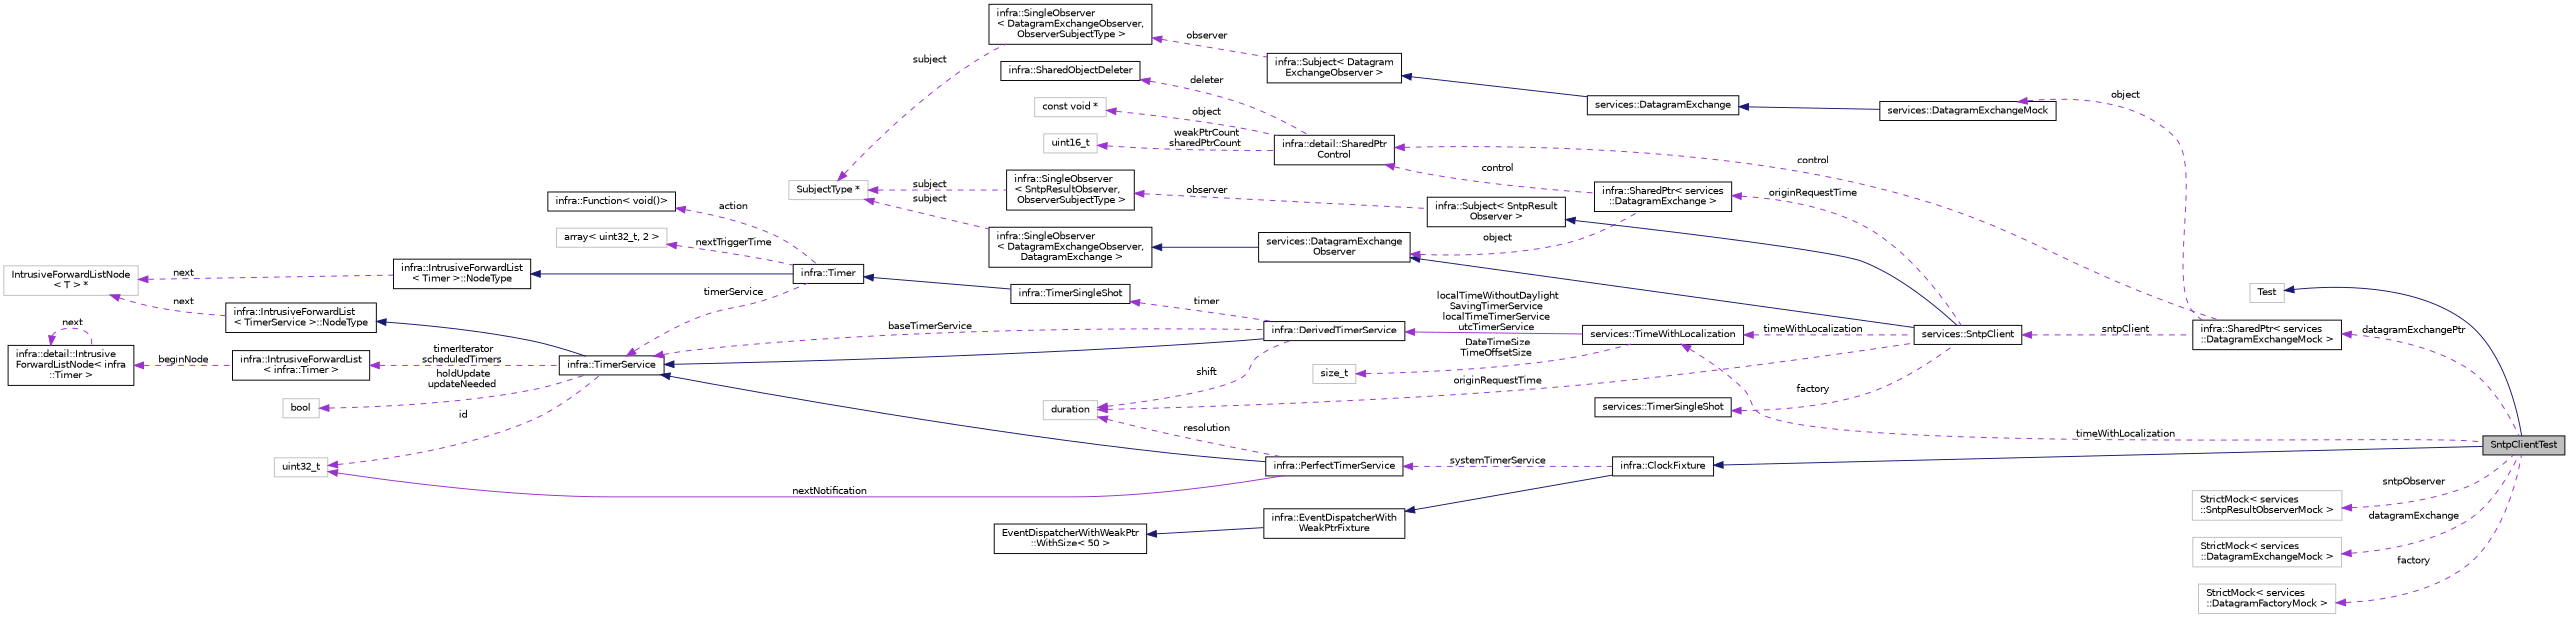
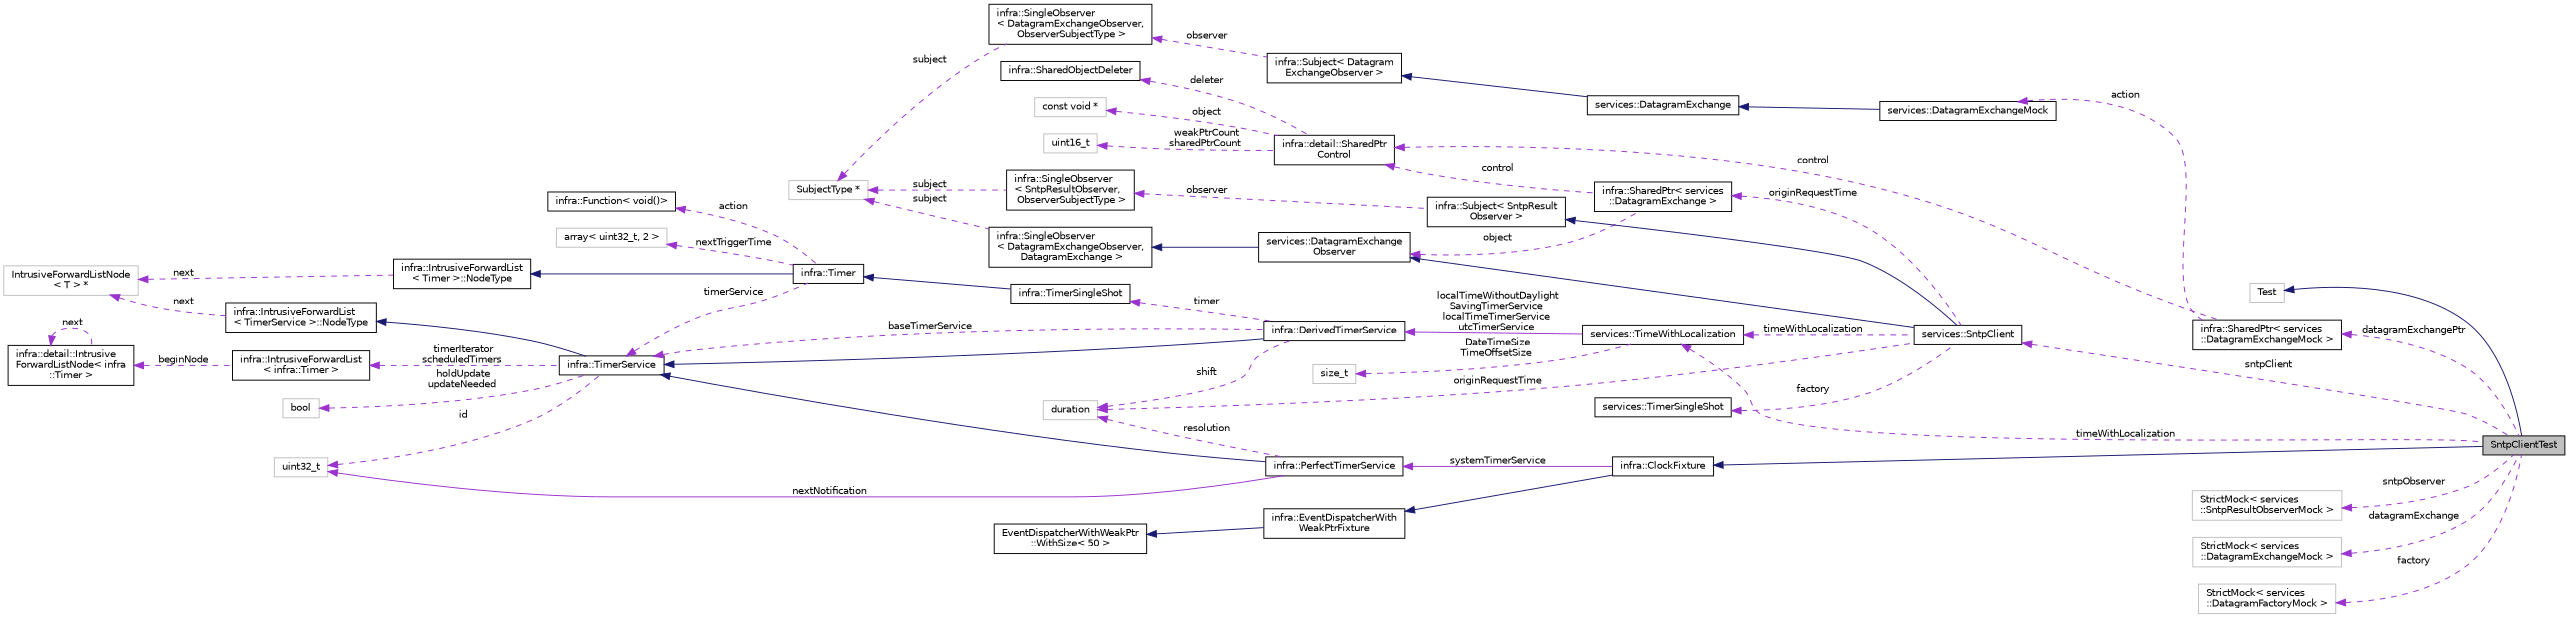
edge "infra::SharedPtr< services ::DatagramExchangeMock >" -> "services::DatagramExchangeMock": label " object" -> " action"
edge "infra::SharedPtr< services ::DatagramExchangeMock >" -> "services::SntpClient": now "SntpClientTest" -> "services::SntpClient"
edge "infra::ClockFixture" -> "infra::PerfectTimerService": style dashed -> solid
